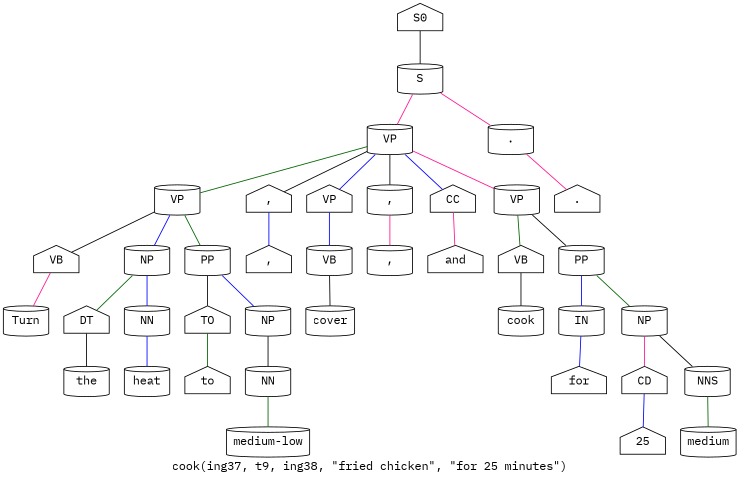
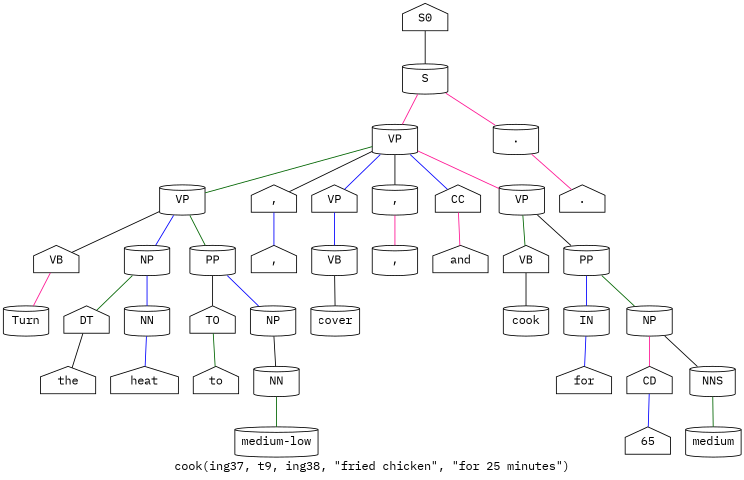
node "the": shape cylinder -> house
node "heat": shape cylinder -> house
node "25": label "25" -> "65"
